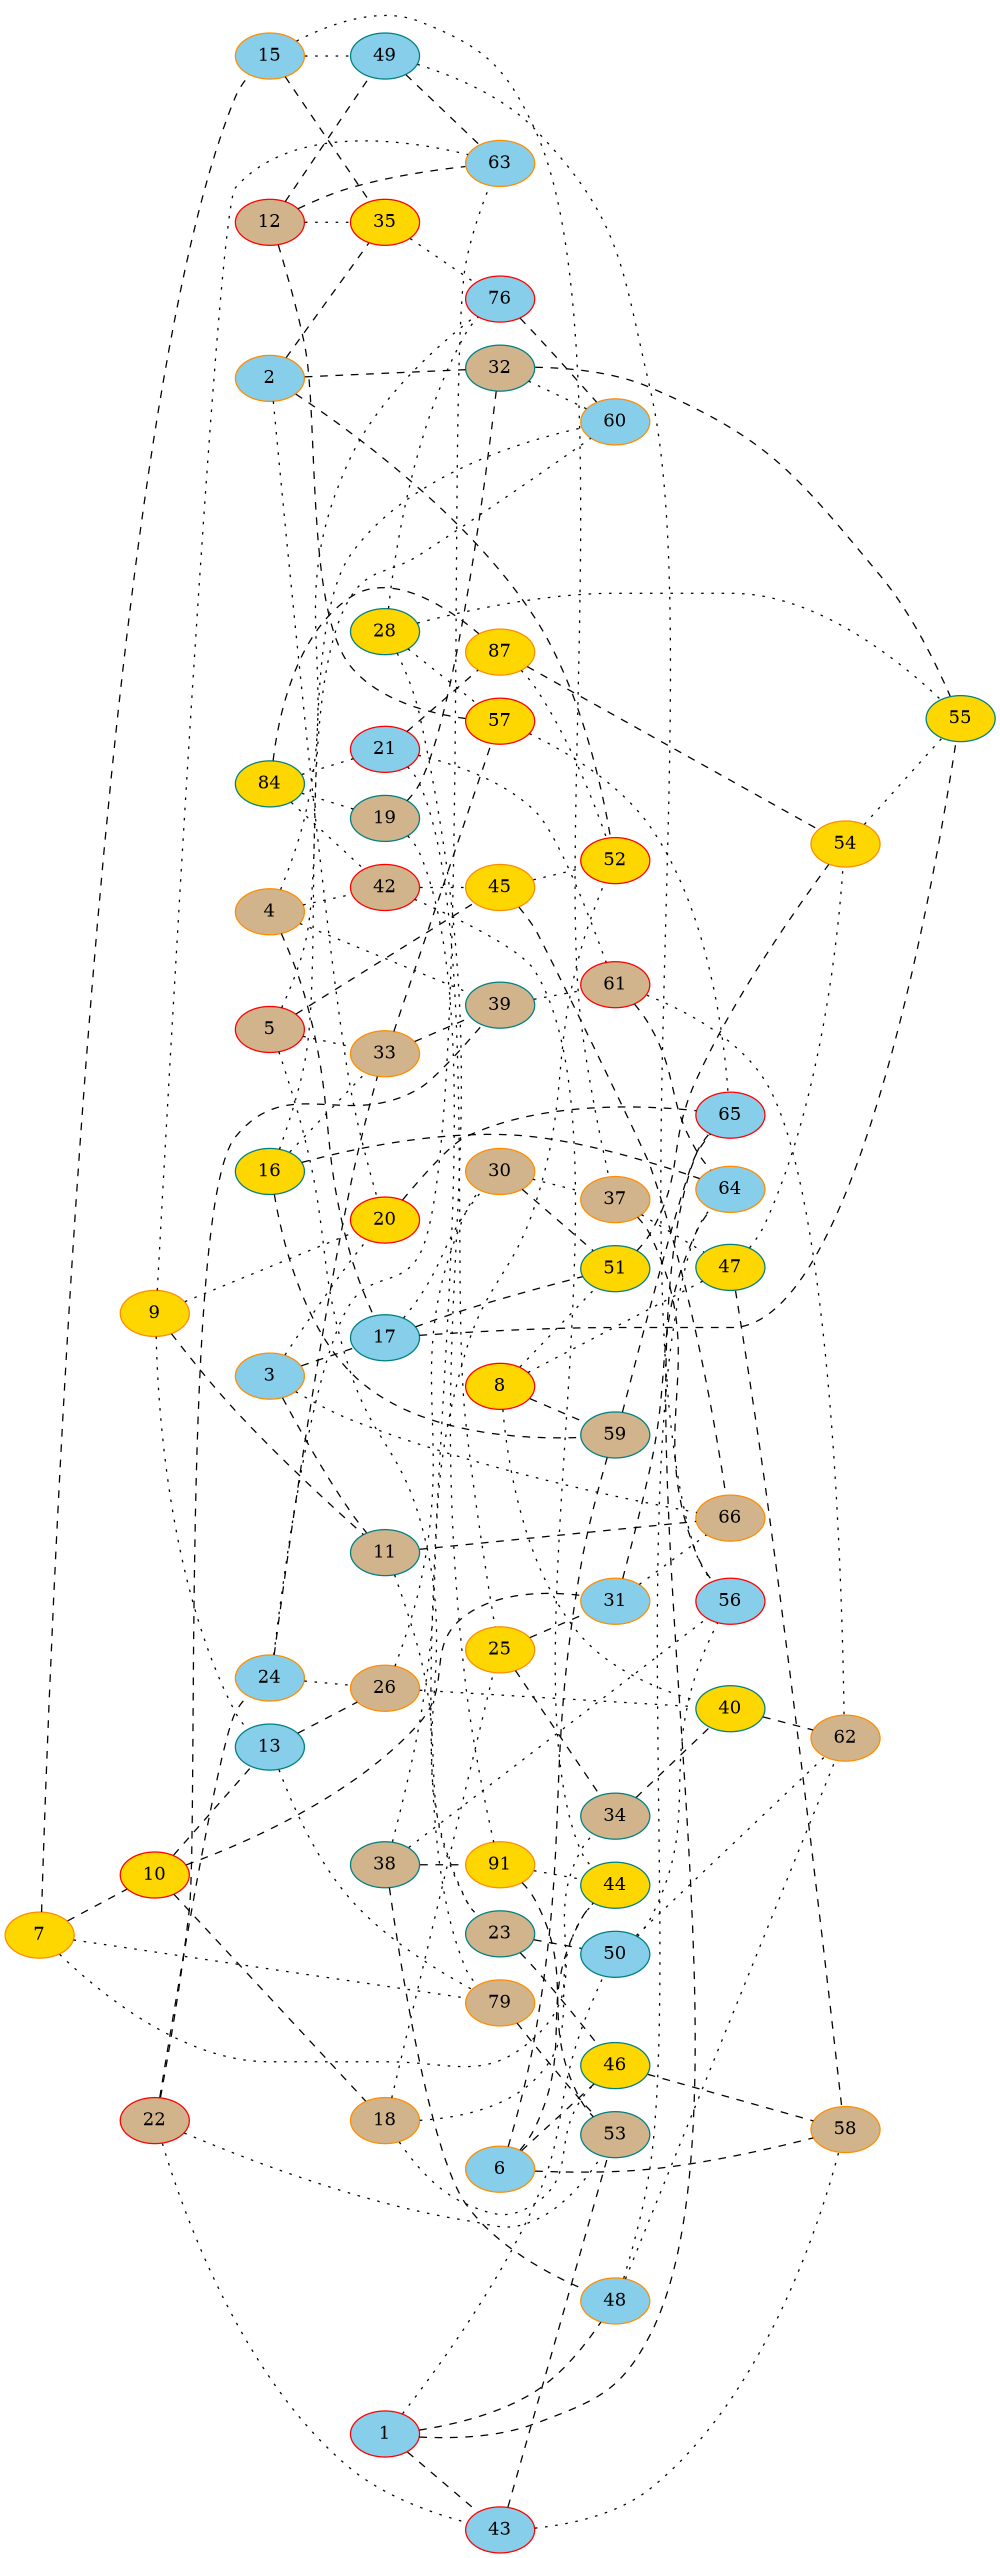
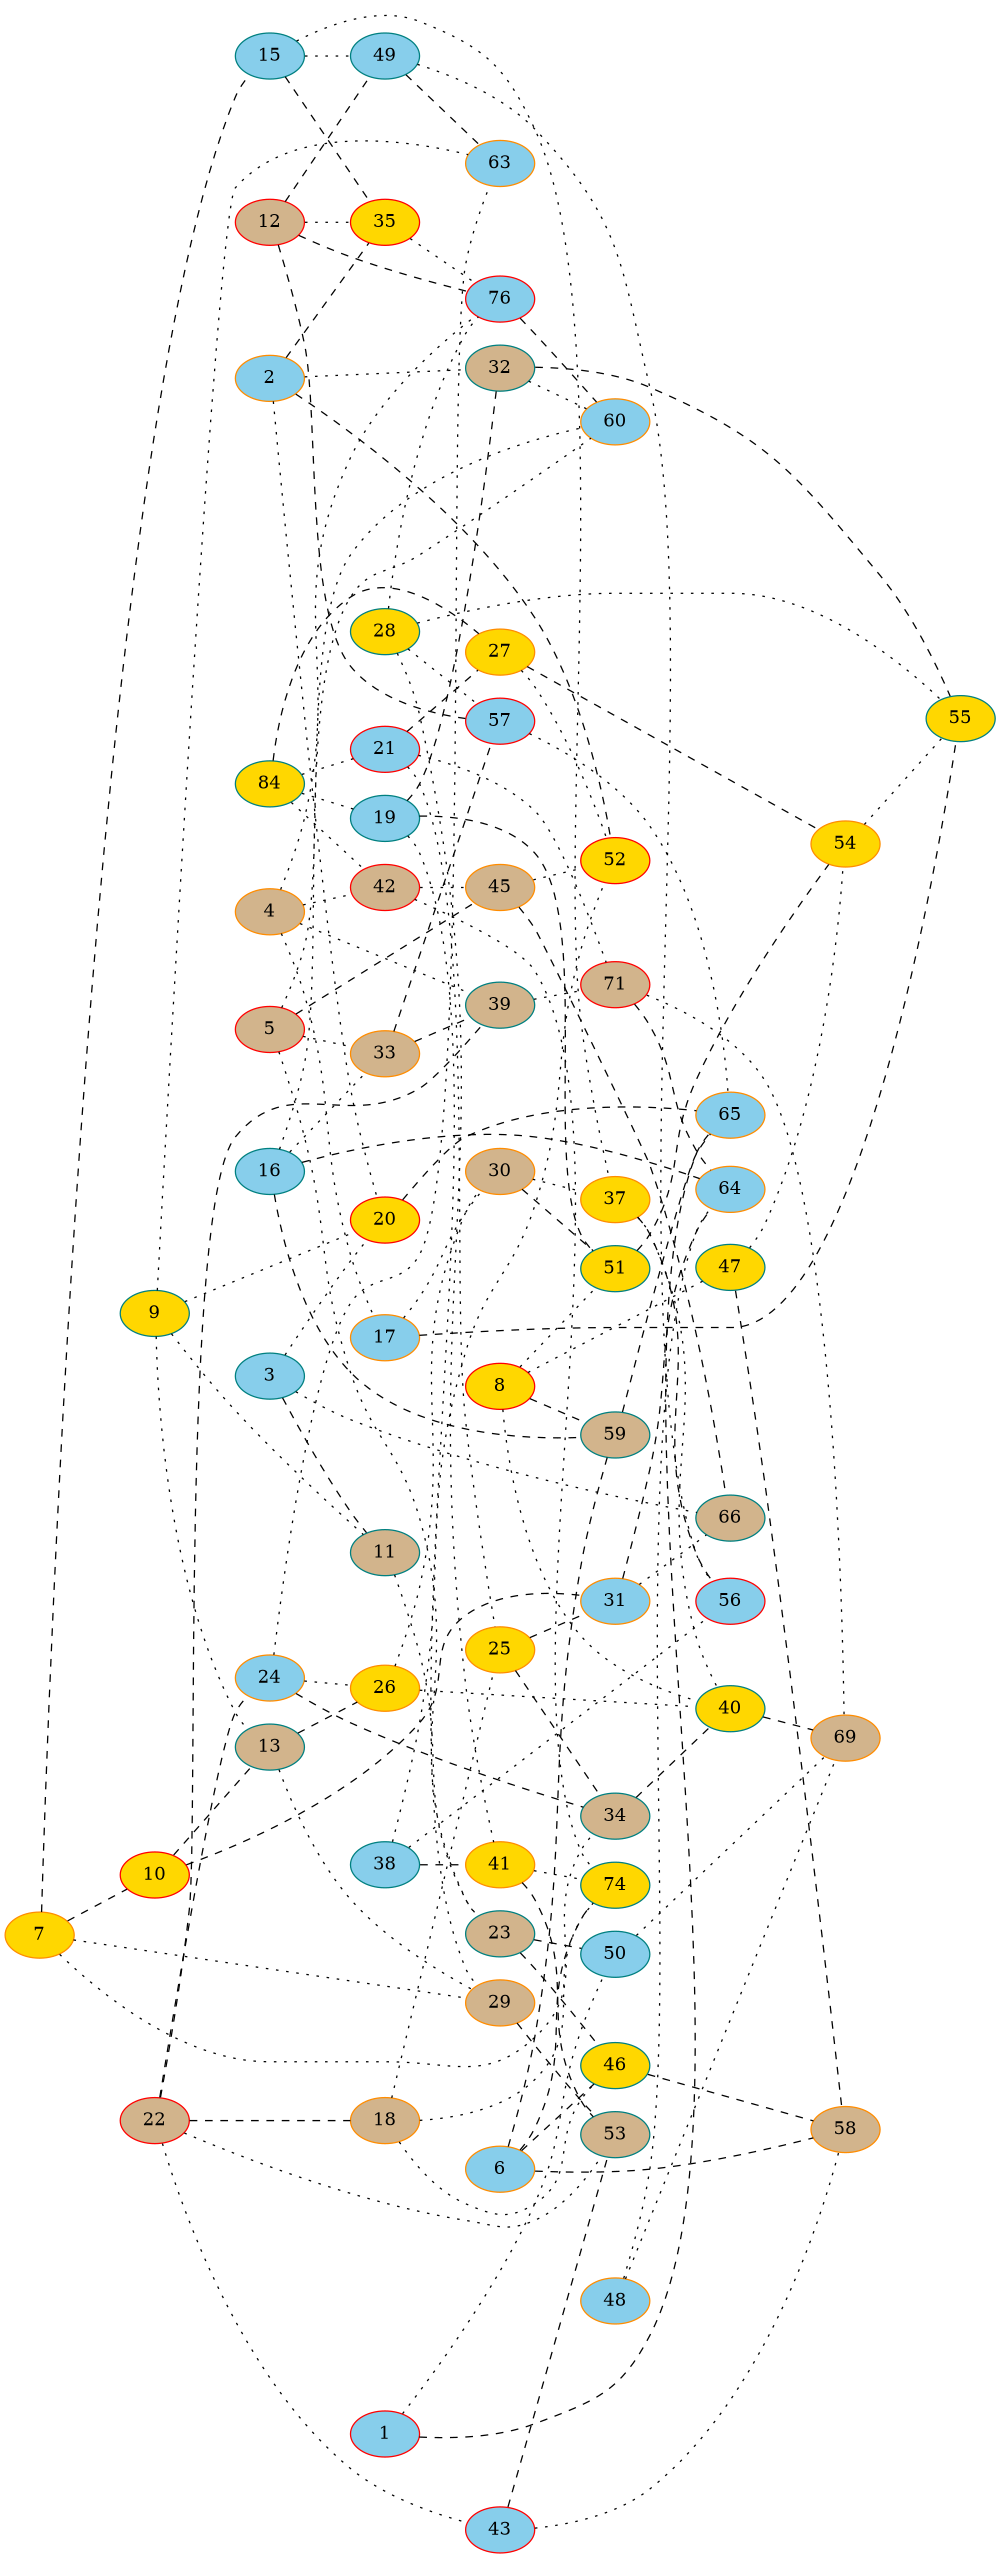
node "15": color darkorange -> teal
edge "63" -- "12": now "76" -- "12"
edge "32" -- "2": style dashed -> dotted
node "87": label "87" -> "27"
node "57": fillcolor gold -> skyblue
node "19": fillcolor tan -> skyblue
node "45": fillcolor gold -> tan
node "61": label "61" -> "71"
node "65": color red -> darkorange
edge "4" -- "17": style dashed -> dotted
node "16": fillcolor gold -> skyblue
node "37": fillcolor tan -> gold
edge "37" -- "47": now "37" -- "40"
edge "51" -- "17": now "51" -- "19"
node "9": color darkorange -> teal
node "17": color teal -> darkorange
edge "33" -- "24": now "34" -- "24"
edge "17" -- "3": removed
node "3": color darkorange -> teal
edge "9" -- "11": style dashed -> dotted
node "66": color darkorange -> teal
edge "66" -- "11": removed
node "26": fillcolor tan -> gold
node "62": label "62" -> "69"
node "13": fillcolor skyblue -> tan
edge "56" -- "50": removed
node "38": fillcolor tan -> skyblue
node "91": label "91" -> "41"
node "44": label "44" -> "74"
edge "10" -- "18": now "22" -- "18"
node "79": label "79" -> "29"
edge "38" -- "48": removed
edge "48" -- "1": removed
edge "1" -- "43": removed
